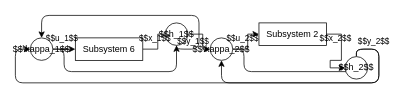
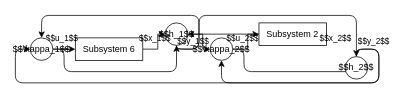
edge "$$h_1$$" -> "$$h_2$$": added
edge "$$h_1$$" -- "Subsystem 6": arrowhead none -> classic
edge "Subsystem 2" -> "$$h_2$$": now "Subsystem 2" -> "$$h_1$$"
